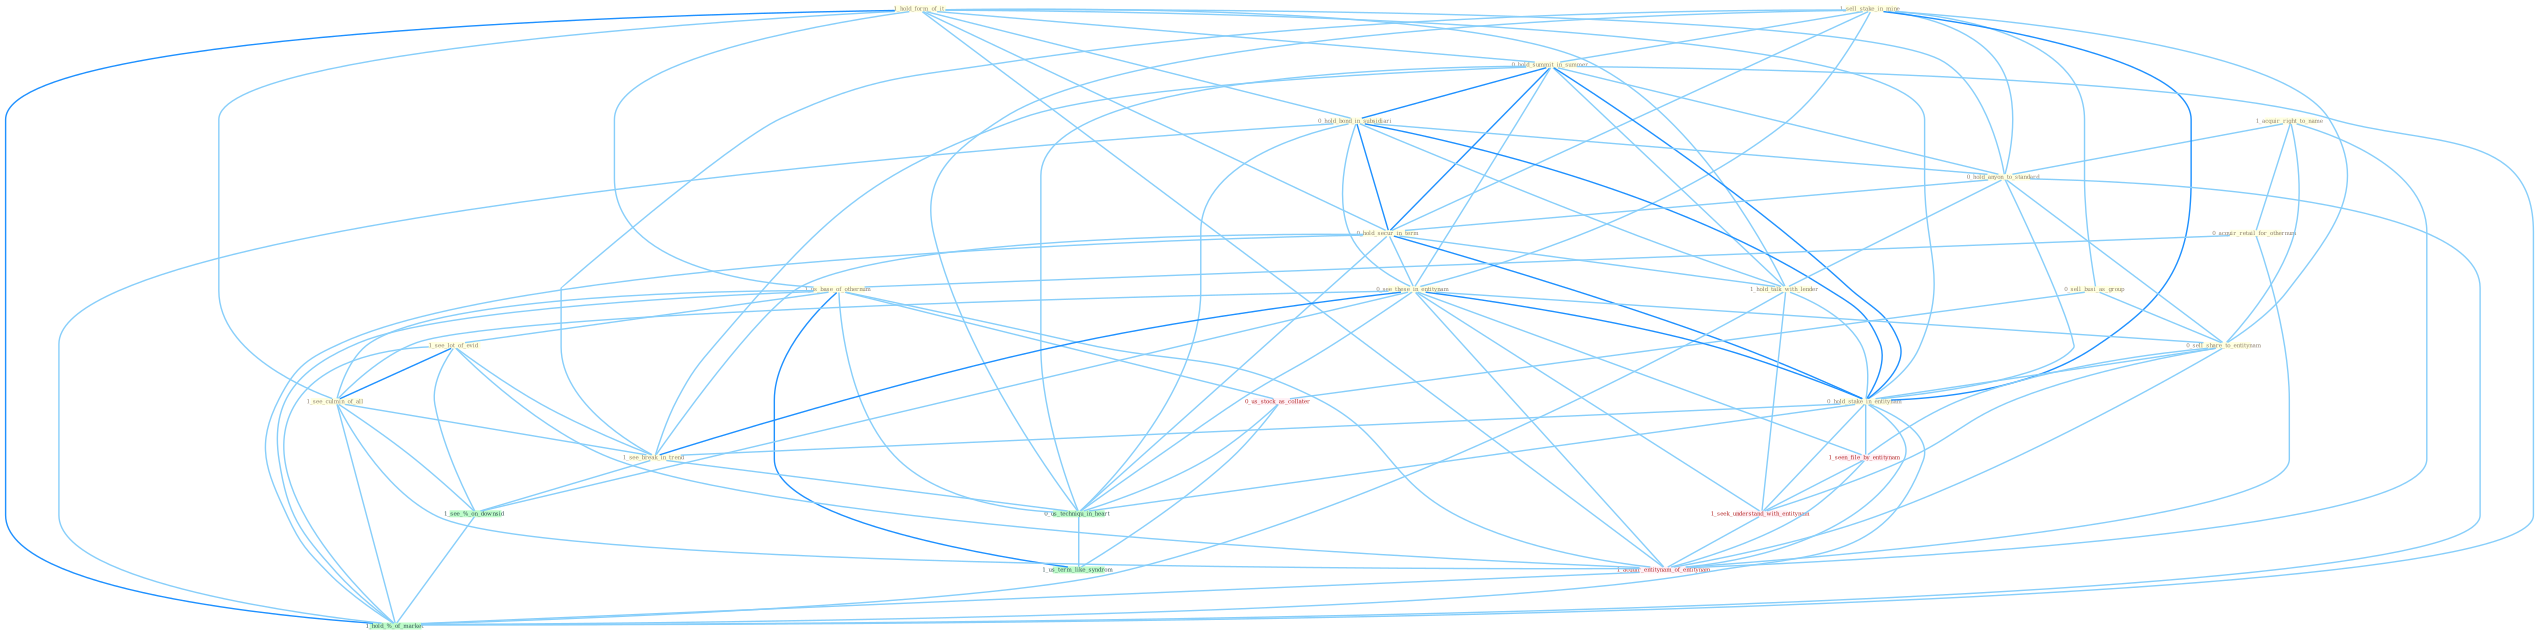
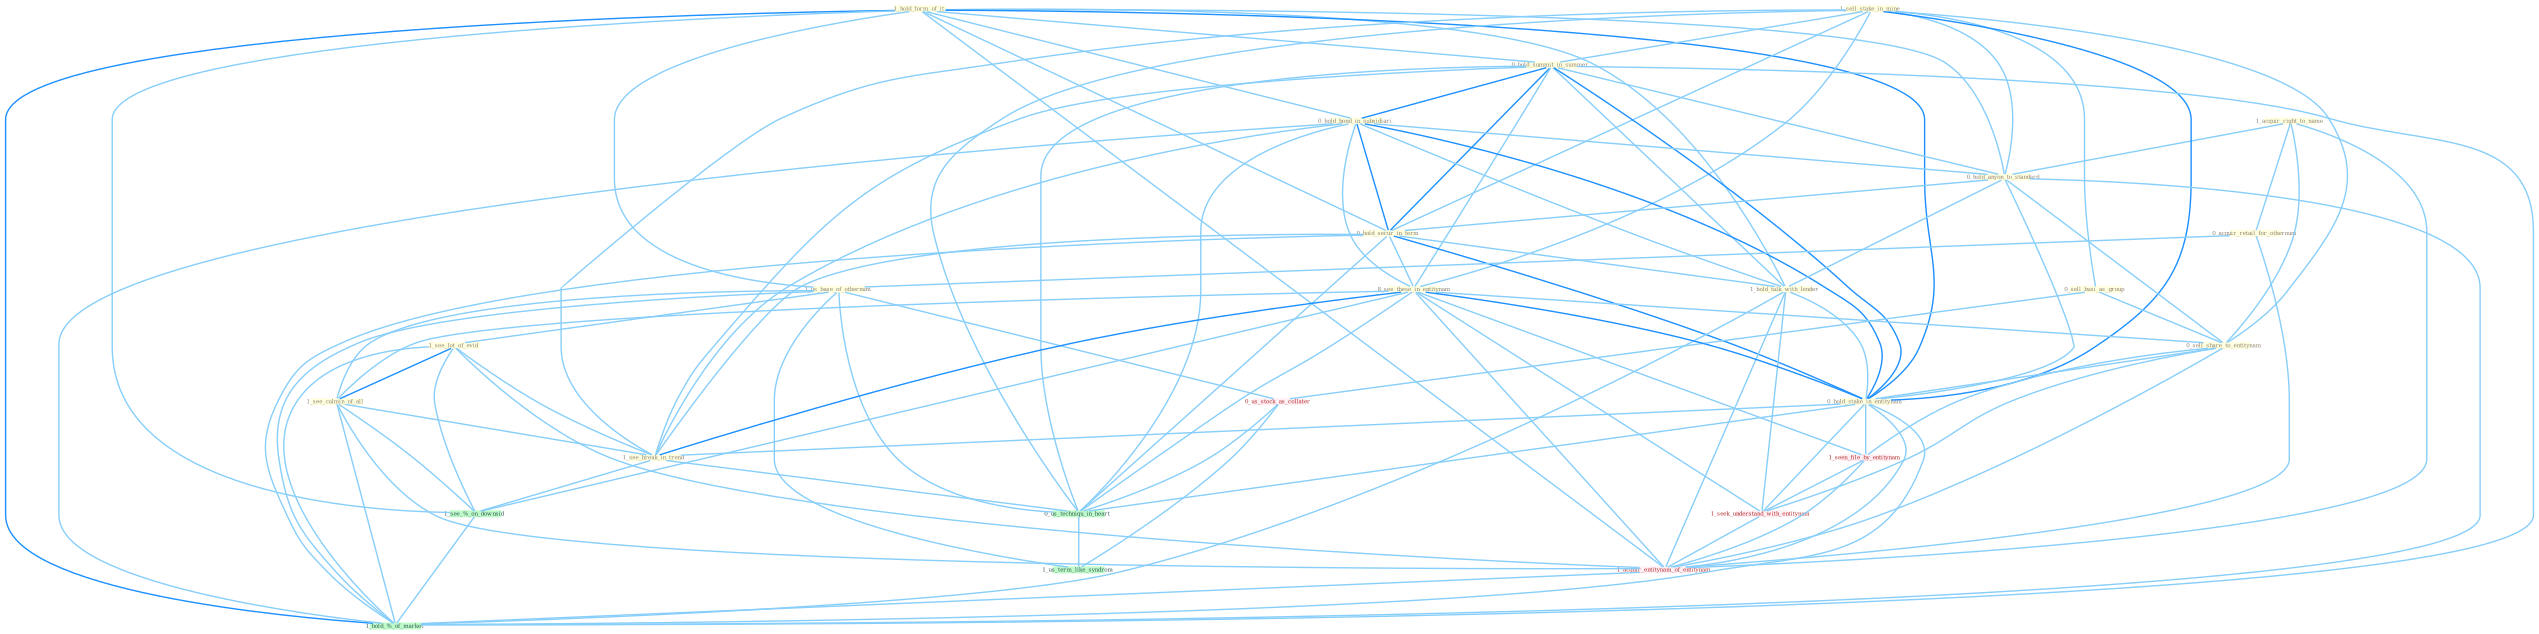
edge "1_hold_form_of_it" -- "0_hold_stake_in_entitynam": color #87cefa -> #1e90ff
edge "1_hold_form_of_it" -- "1_see_culmin_of_all": now "1_hold_form_of_it" -- "1_see_%_on_downsid"
edge "0_hold_bond_in_subsidiari" -- "1_see_break_in_trend": added
node "0_see_these_in_entitynam": label "0_see_these_in_entitynam" -> "8_see_these_in_entitynam"
edge "1_us_base_of_othernum" -- "1_acquir_entitynam_of_entitynam": now "1_hold_talk_with_lender" -- "1_acquir_entitynam_of_entitynam"
edge "1_us_base_of_othernum" -- "1_us_term_like_syndrom": color #1e90ff -> #87cefa
